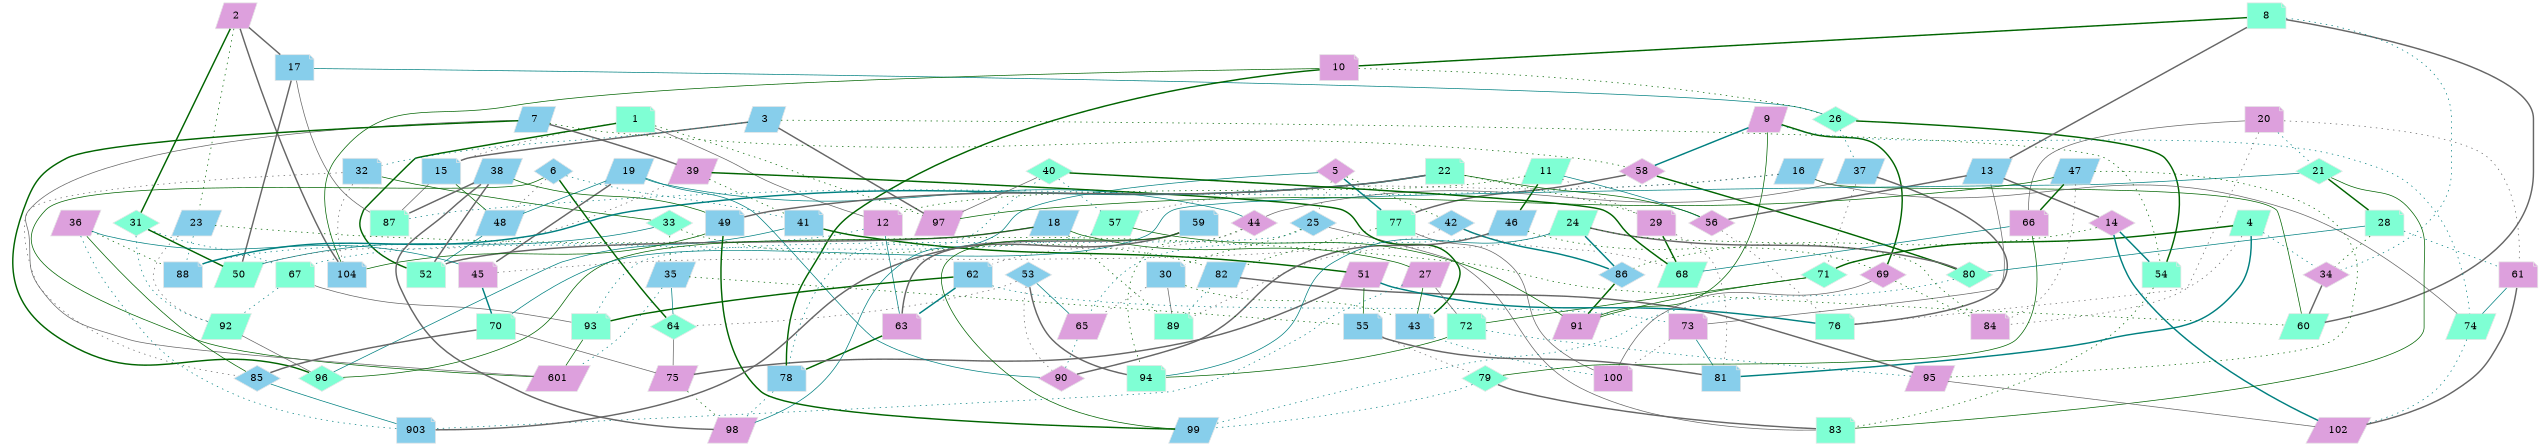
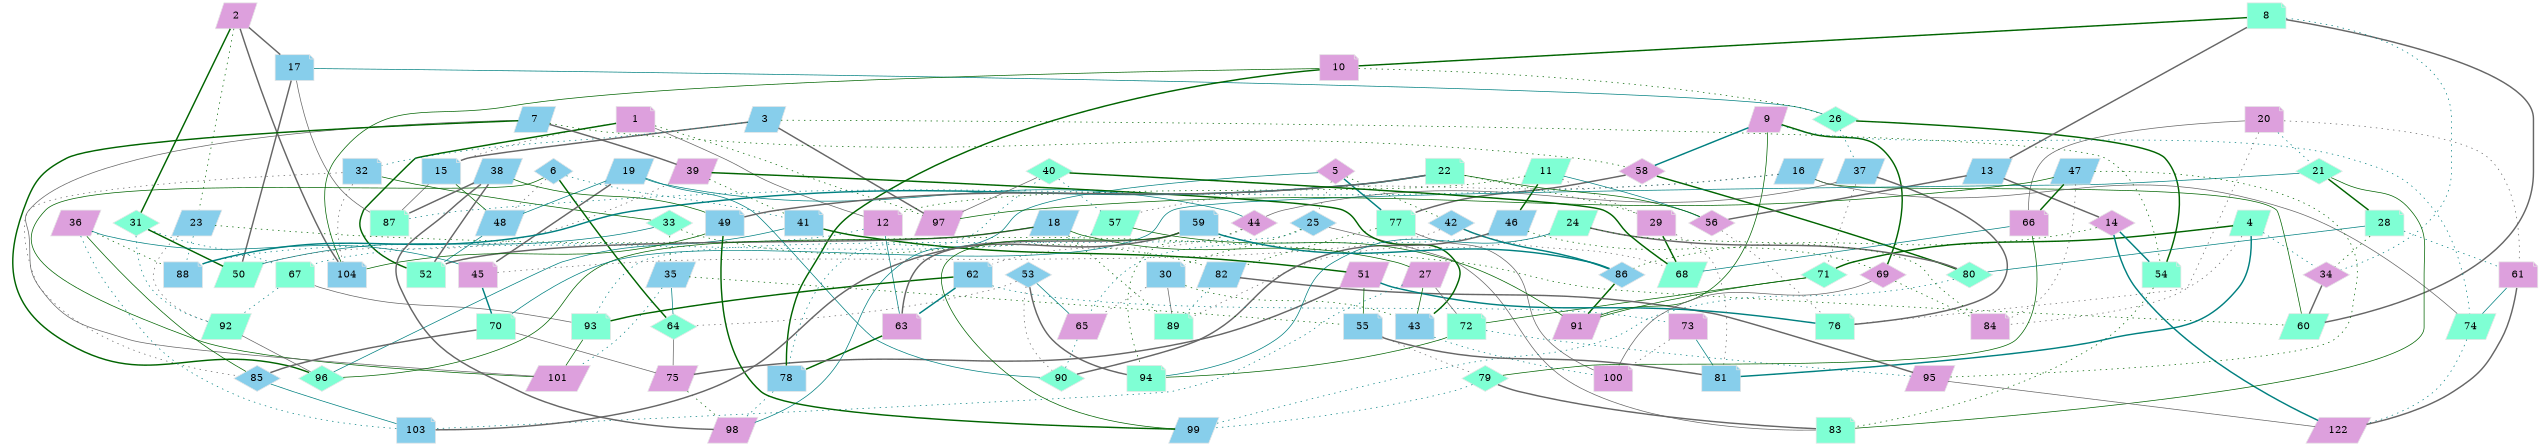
node "1": fillcolor aquamarine -> plum
edge "24" -- "86": now "59" -- "86"
edge "13" -- "73": removed
node "601": label "601" -> "101"
node "90": fillcolor plum -> aquamarine
node "903": label "903" -> "103"
node "102": label "102" -> "122"
